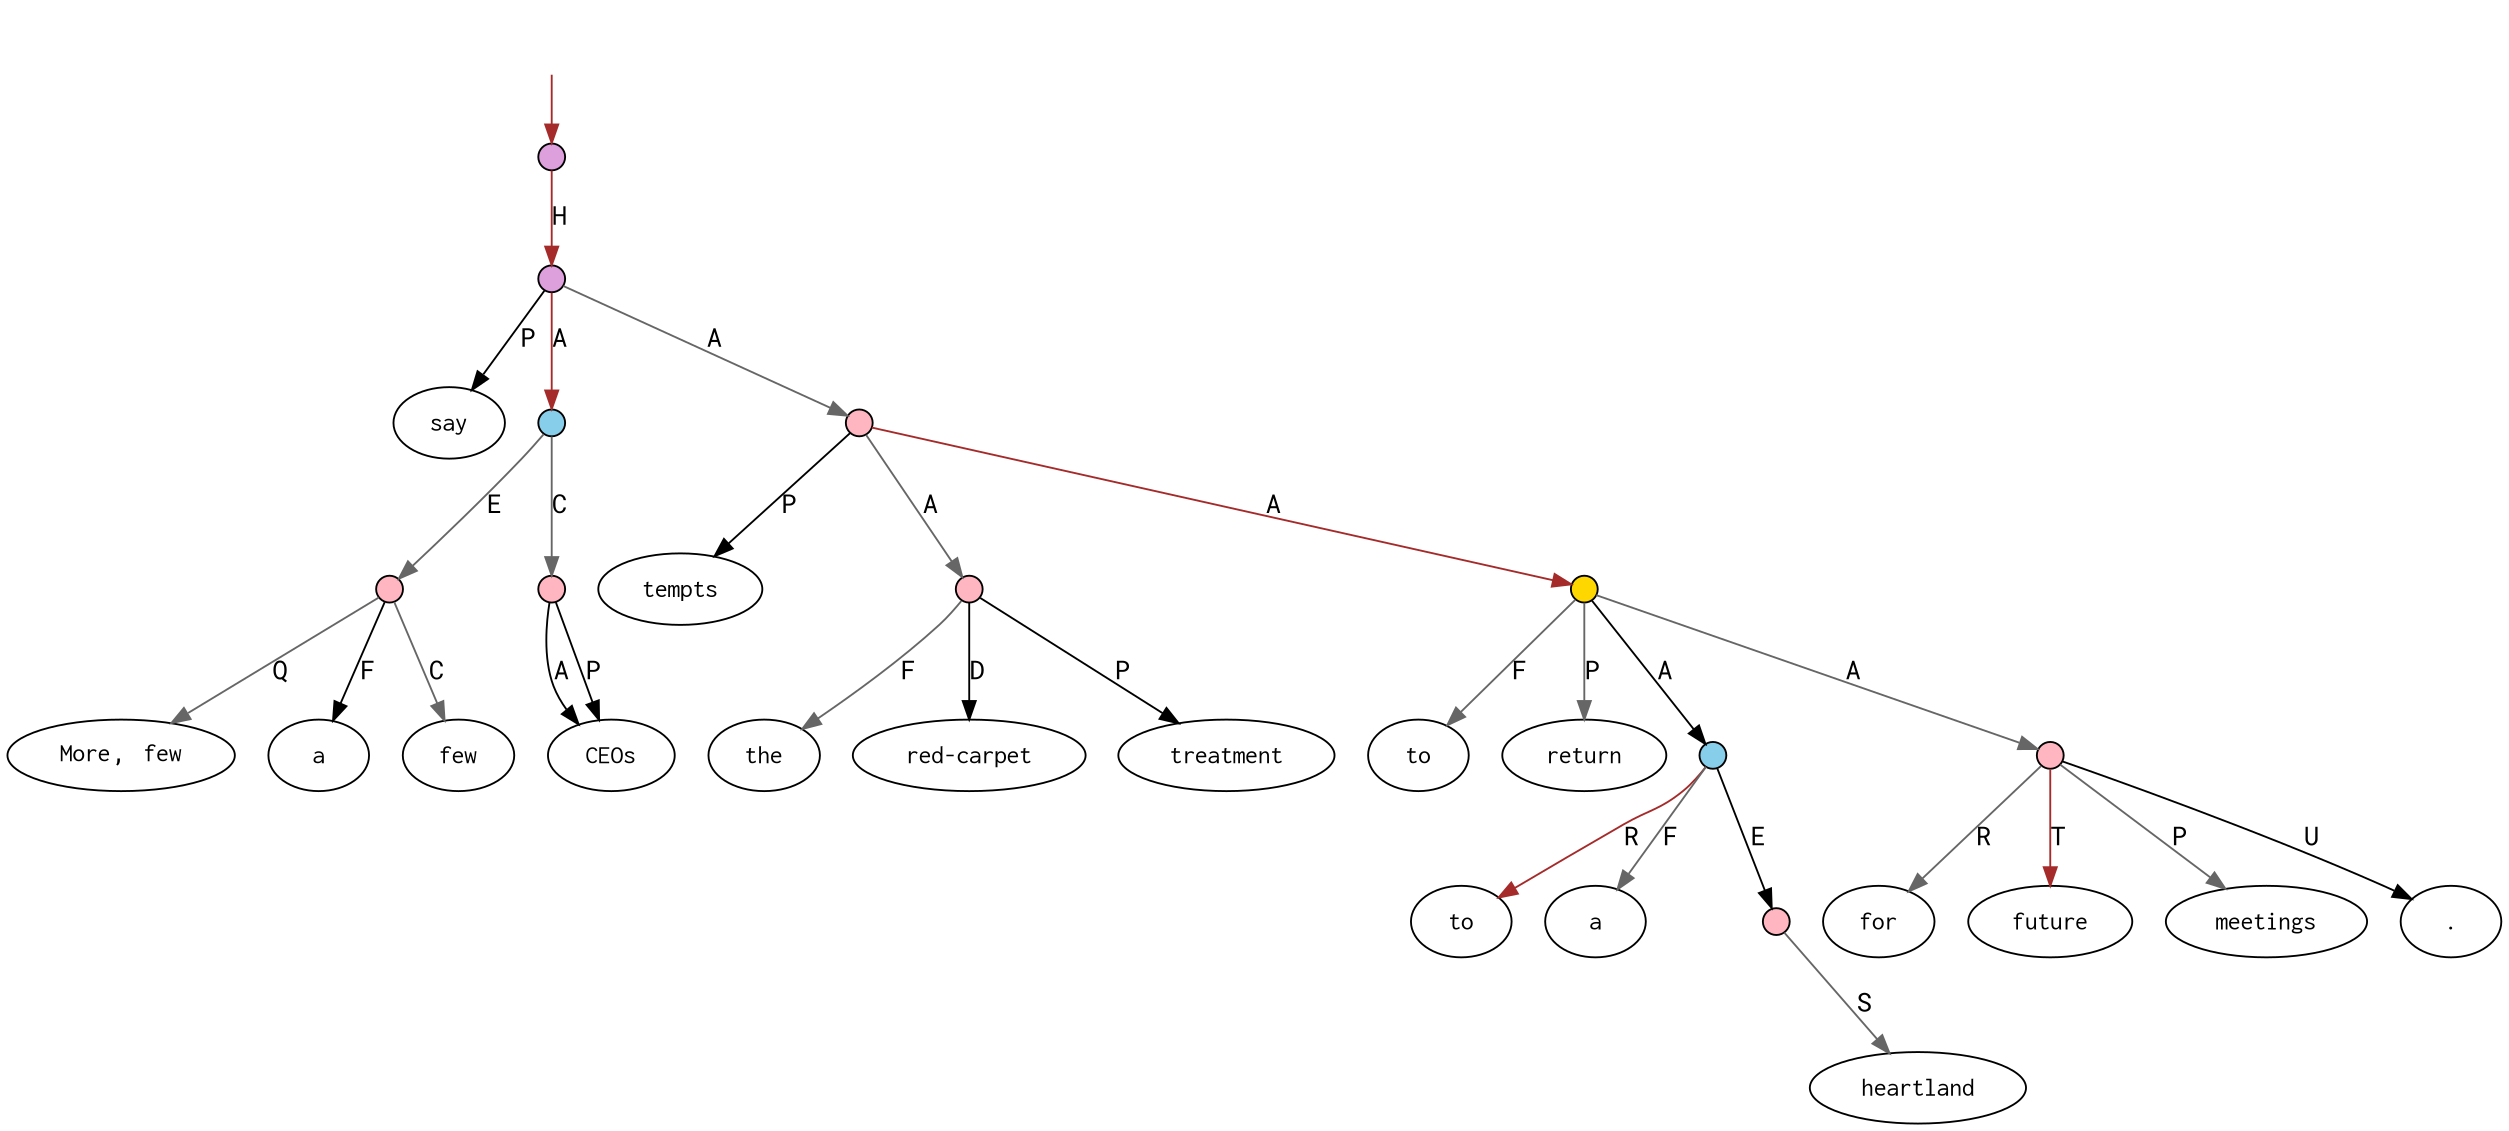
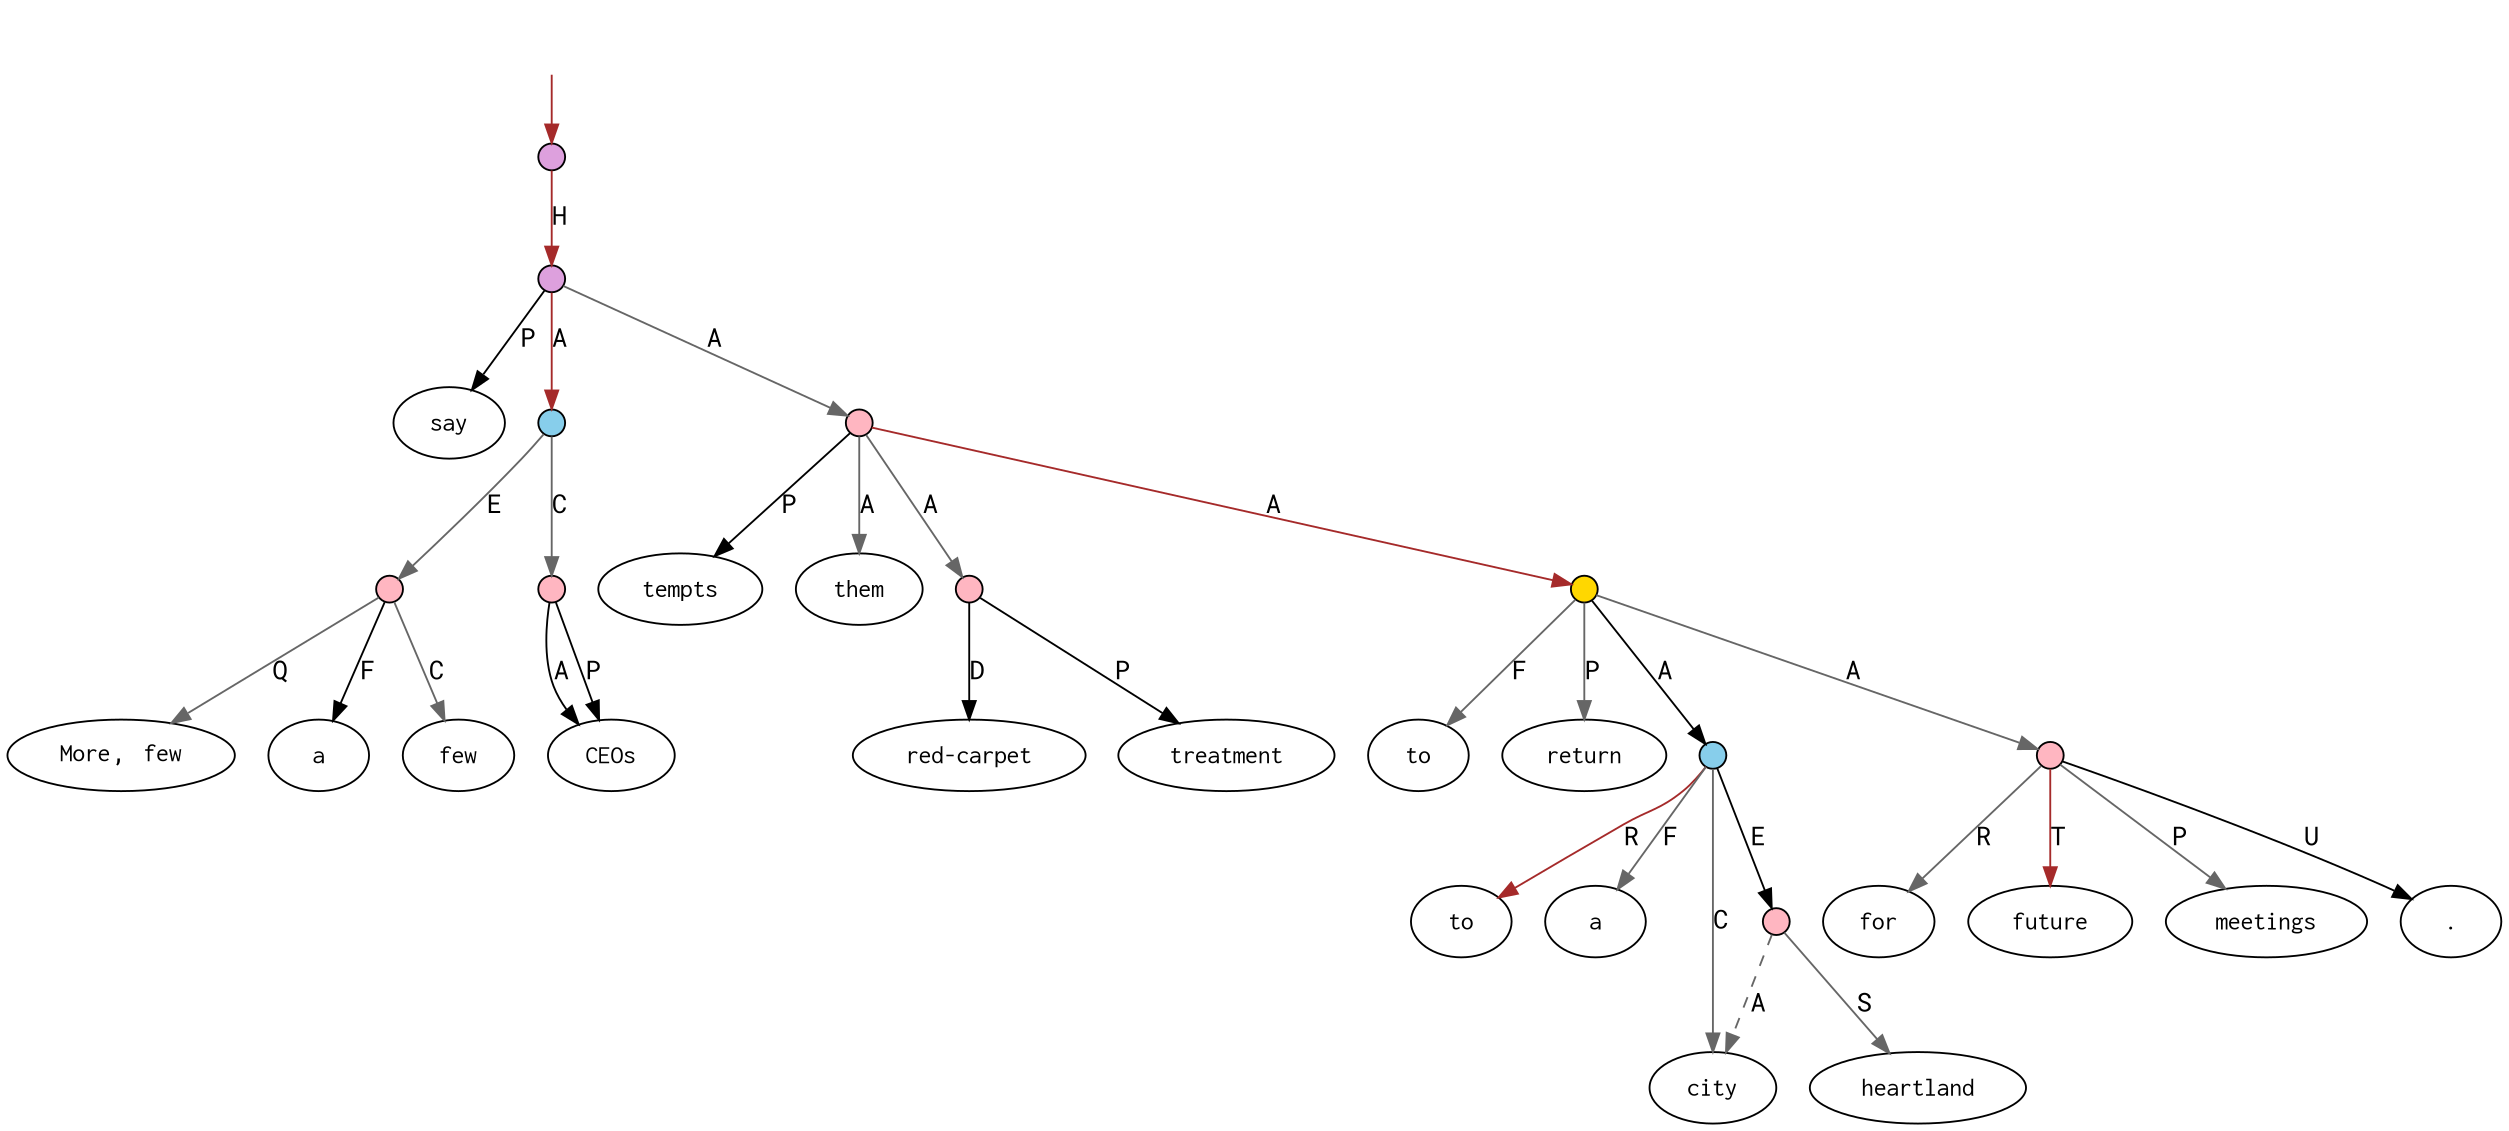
node "them": added
node "the": removed
node "city": added
